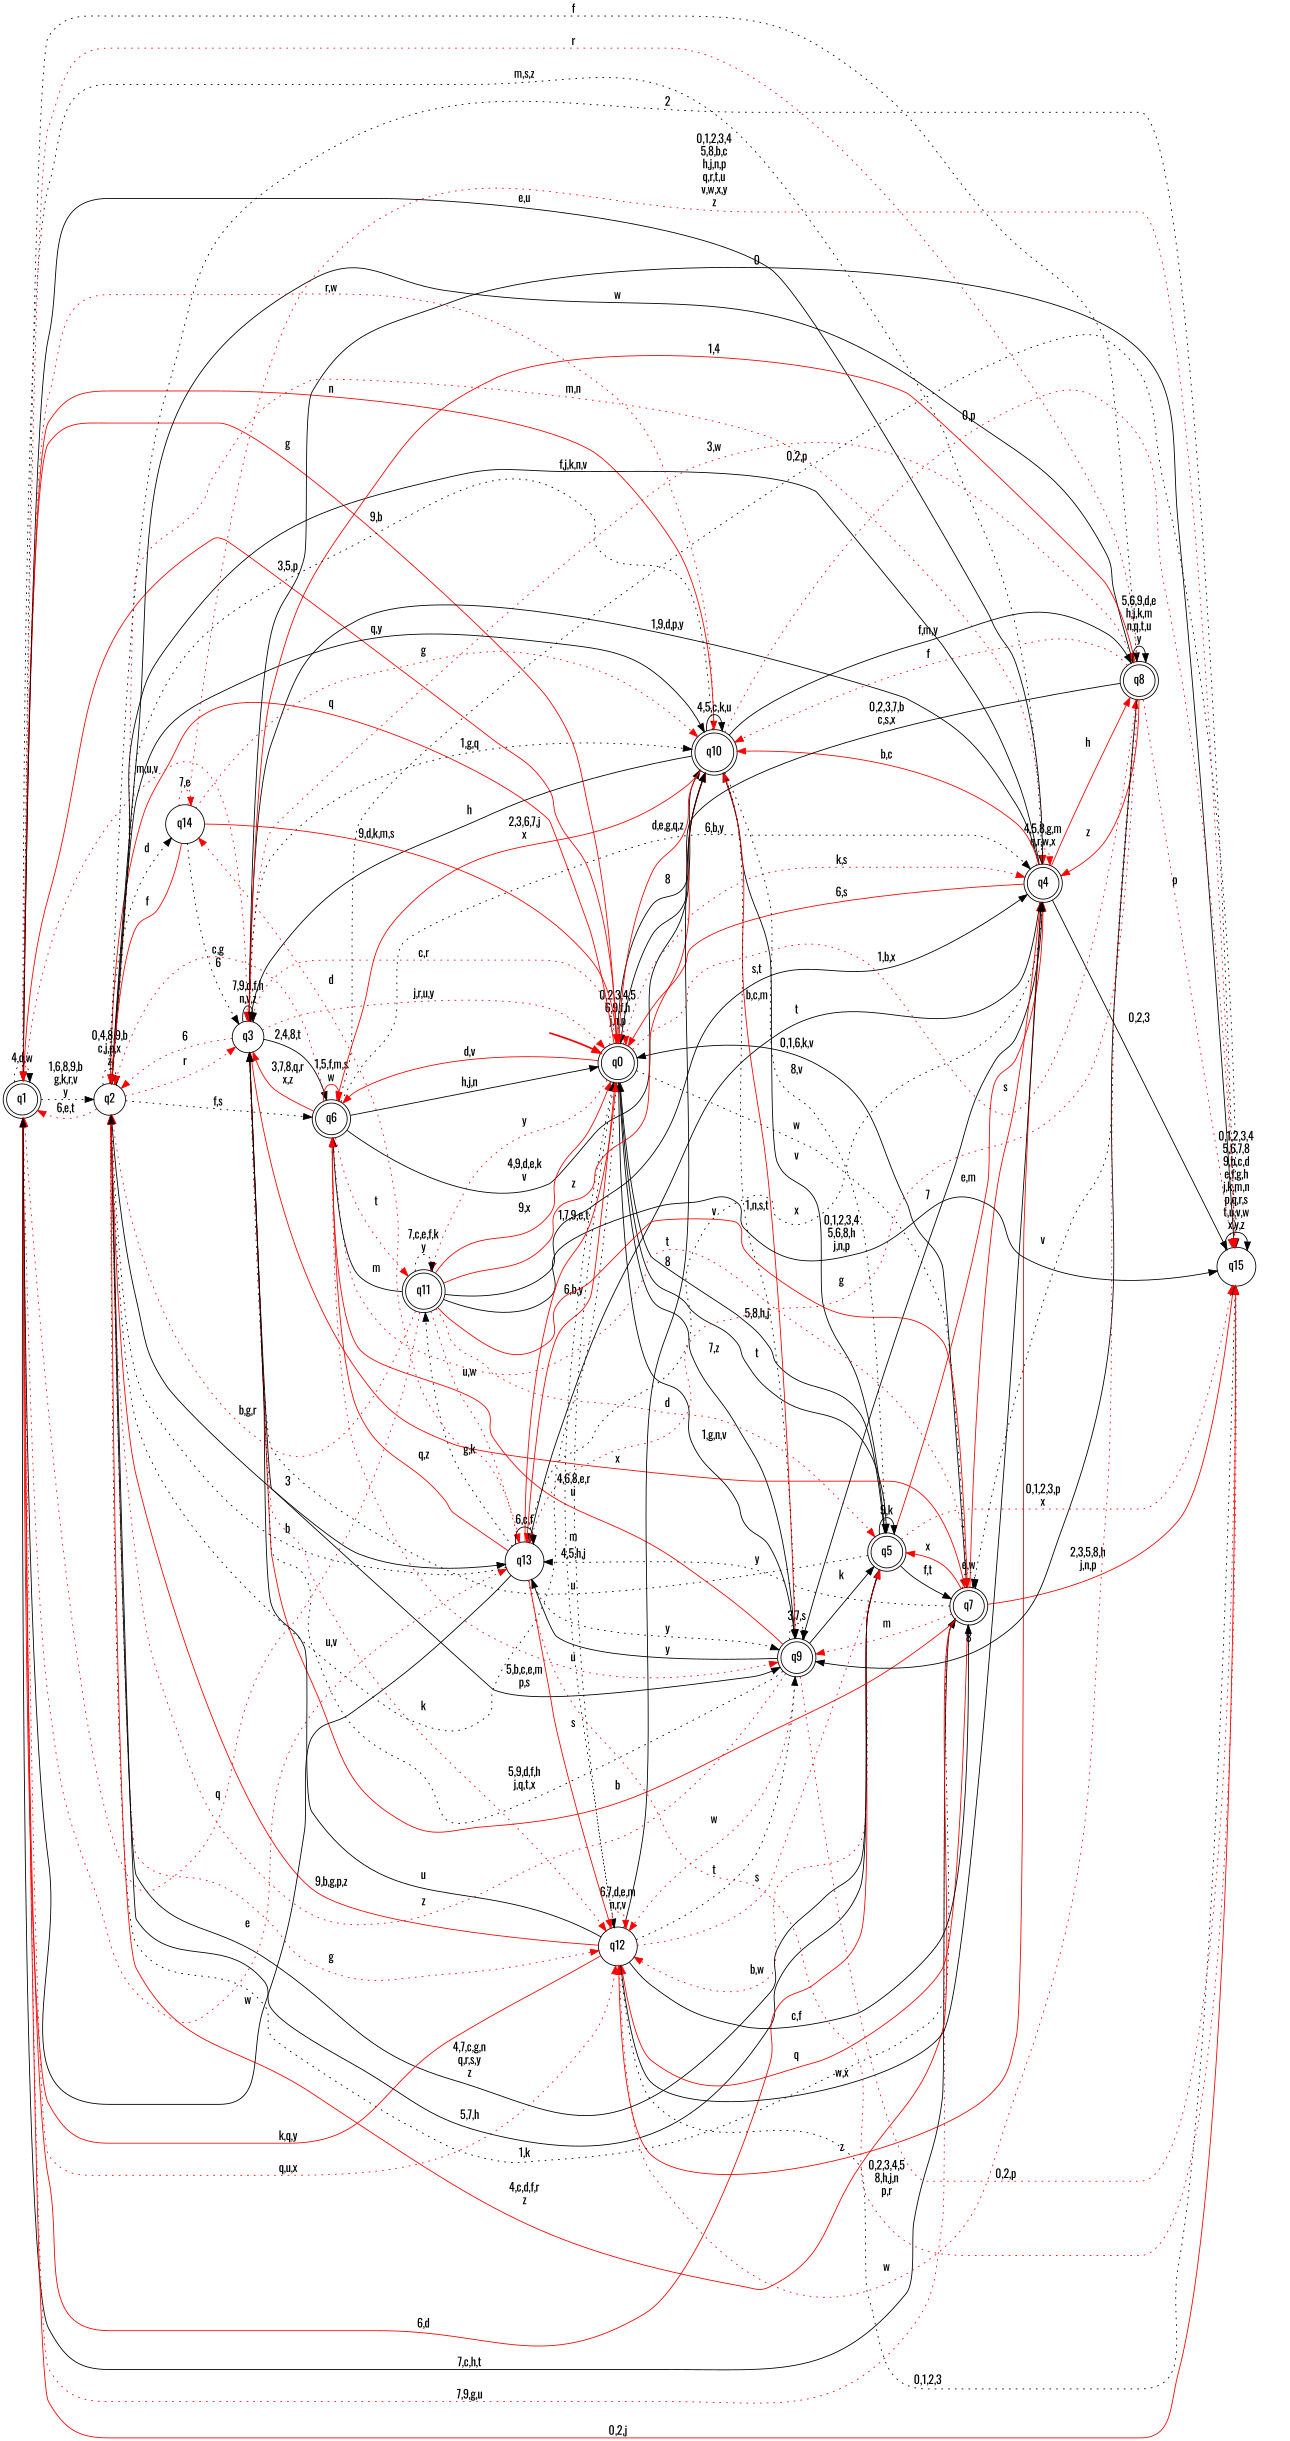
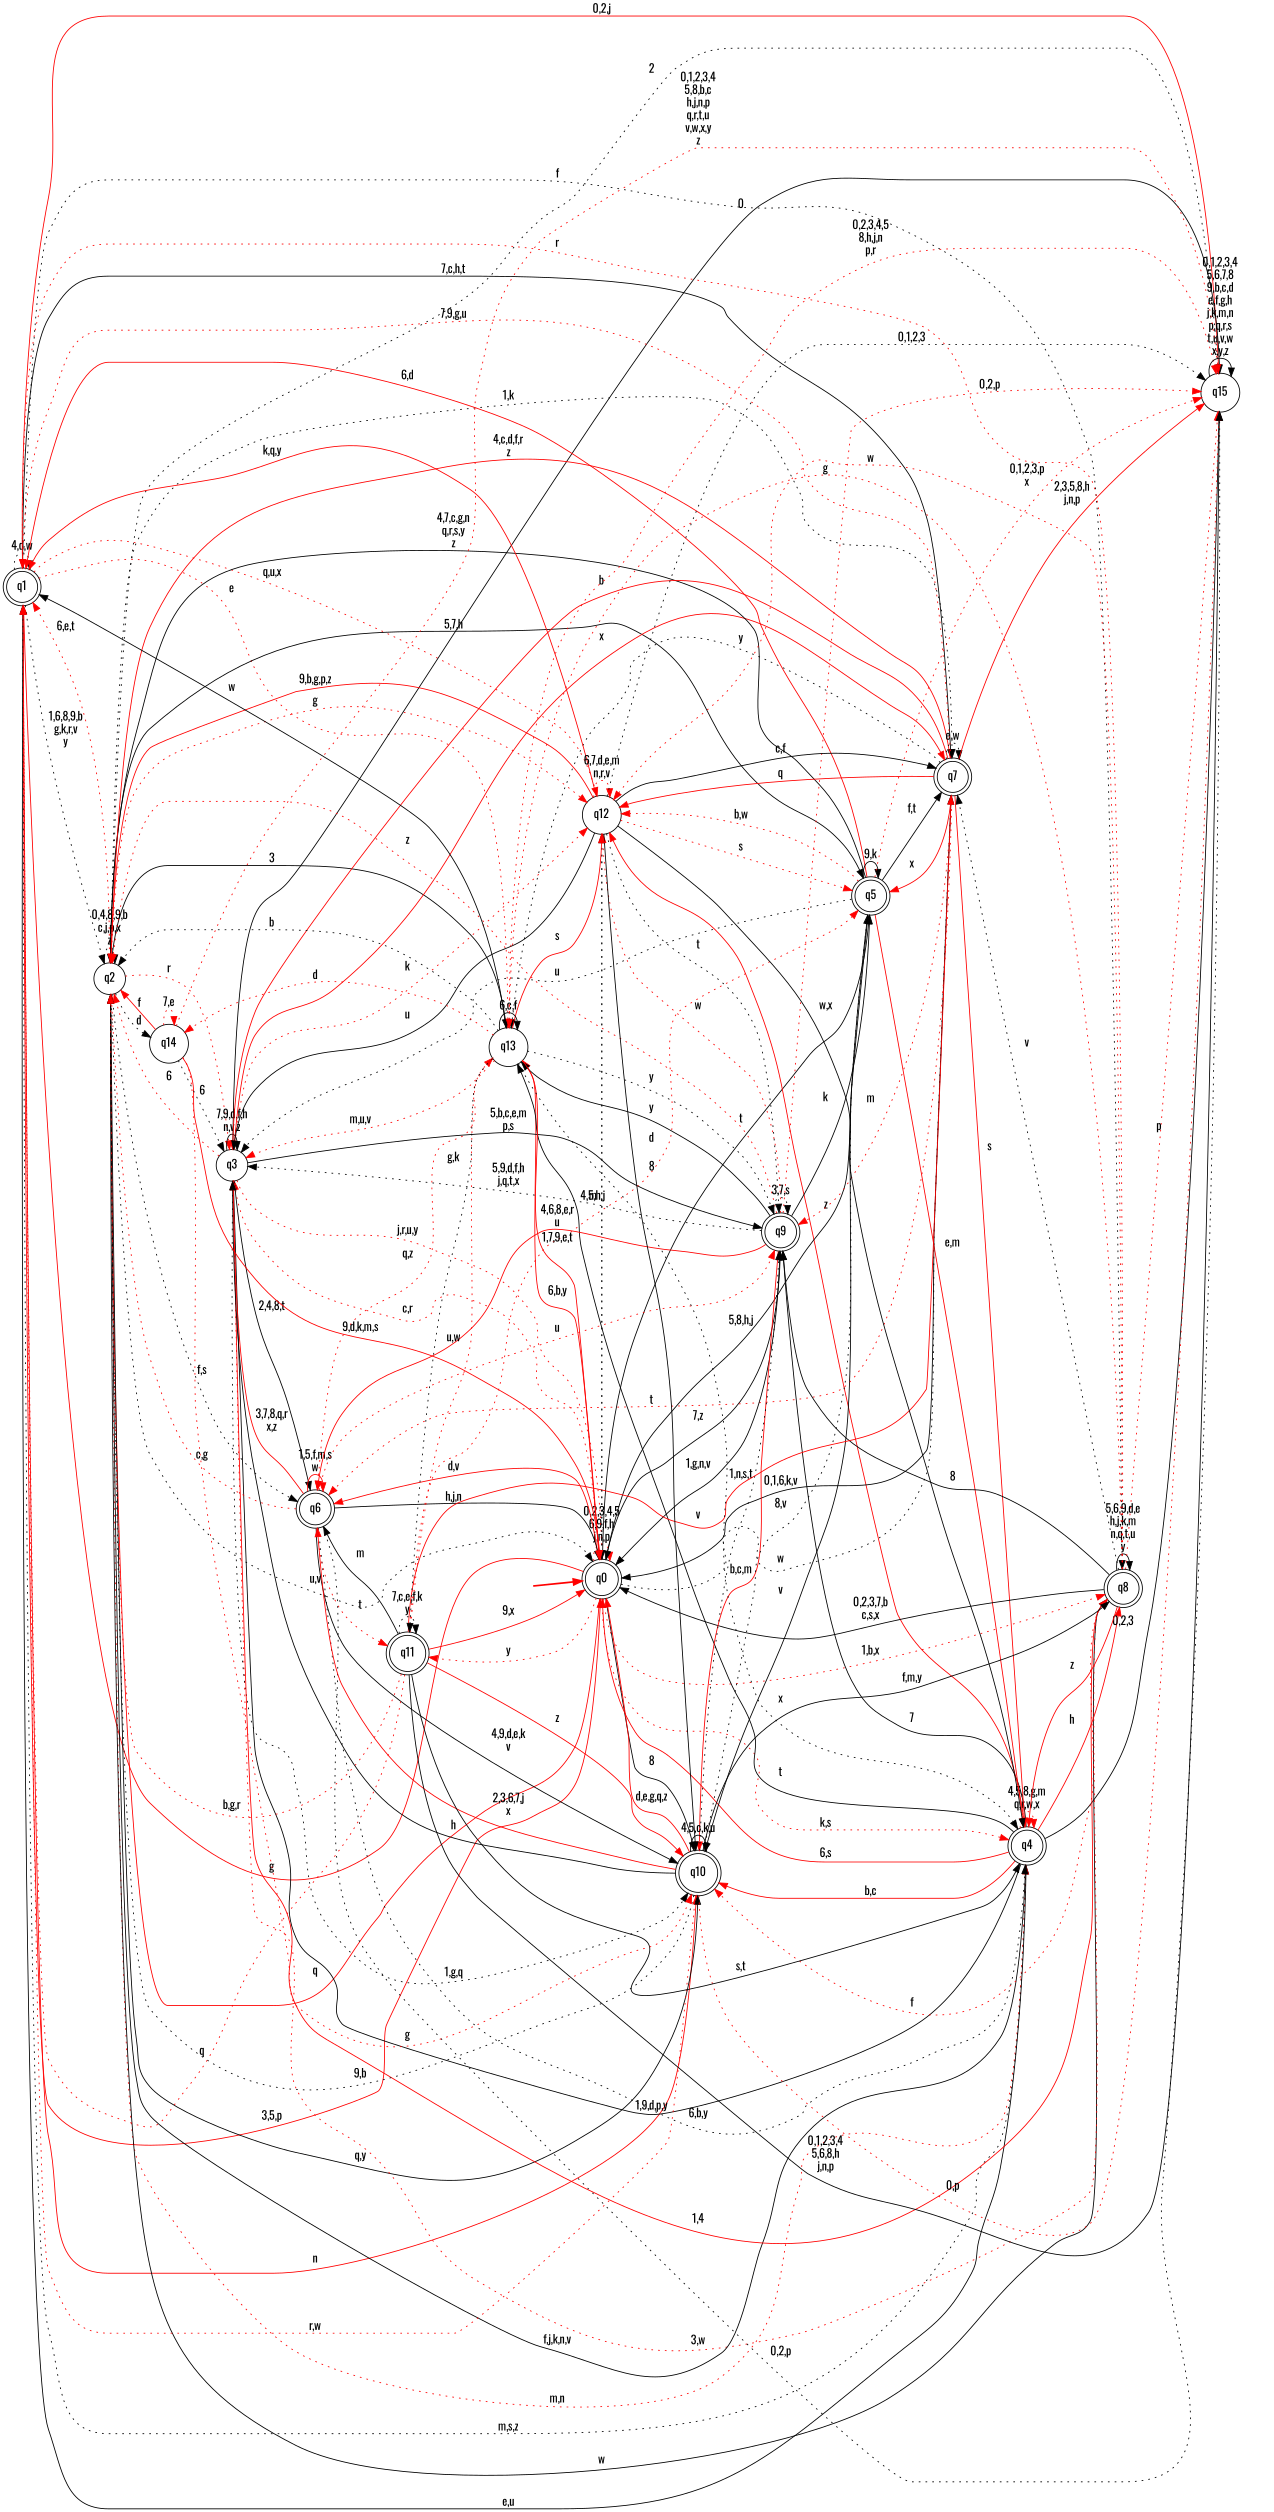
edge "q1" -> "q3": now "q13" -> "q3"
edge "q13" -> "q6": style solid -> dotted
